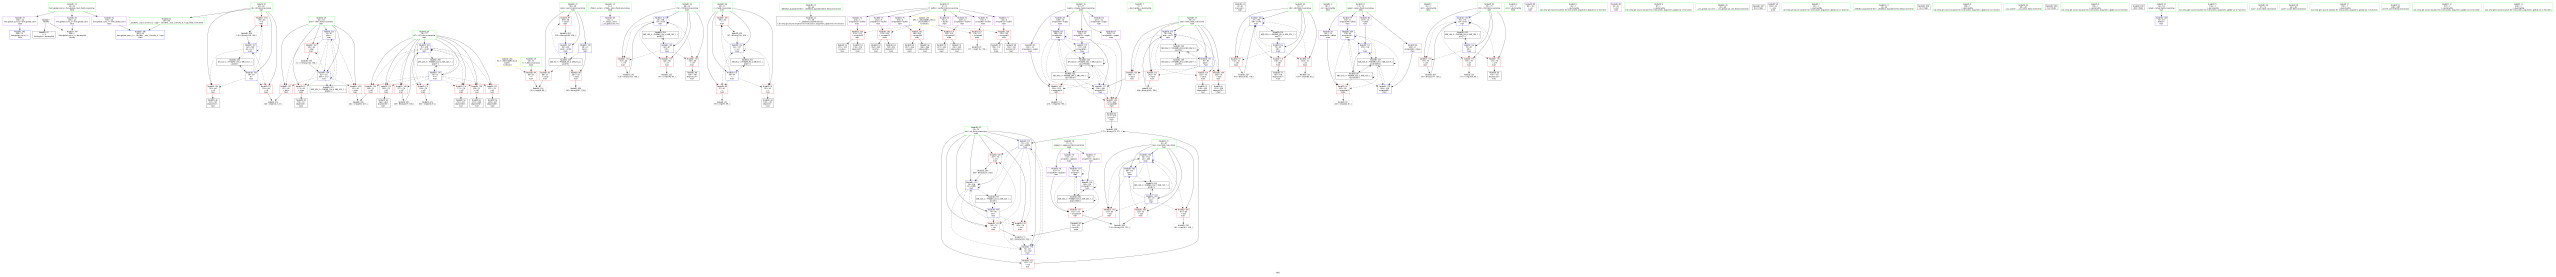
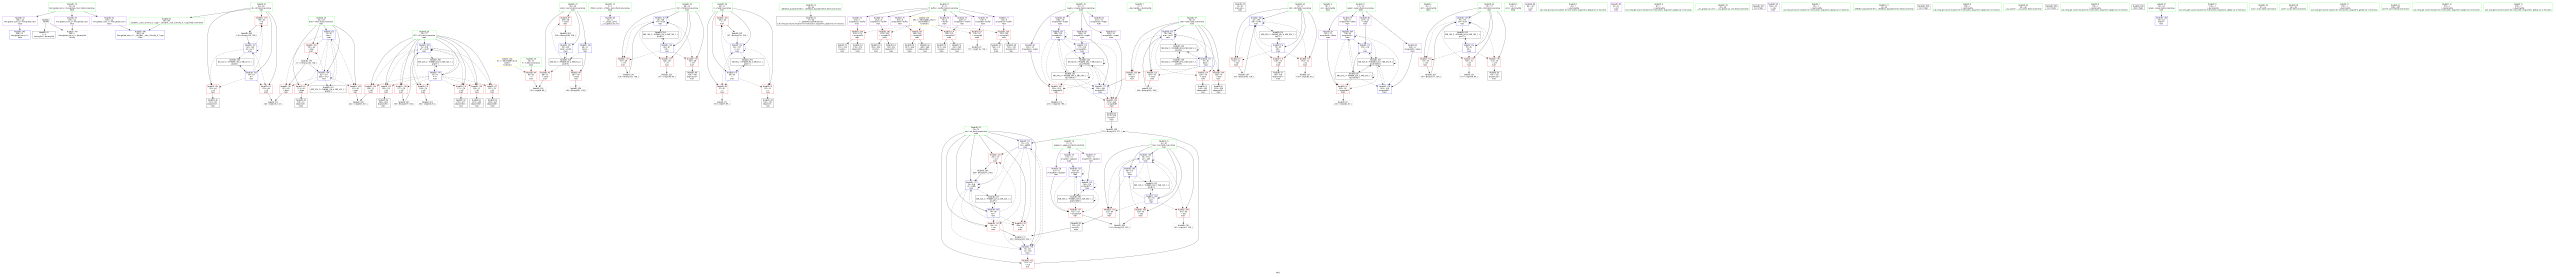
edge "NodeID: 29" -> "NodeID: 103": now "NodeID: 199" -> "NodeID: 103"
